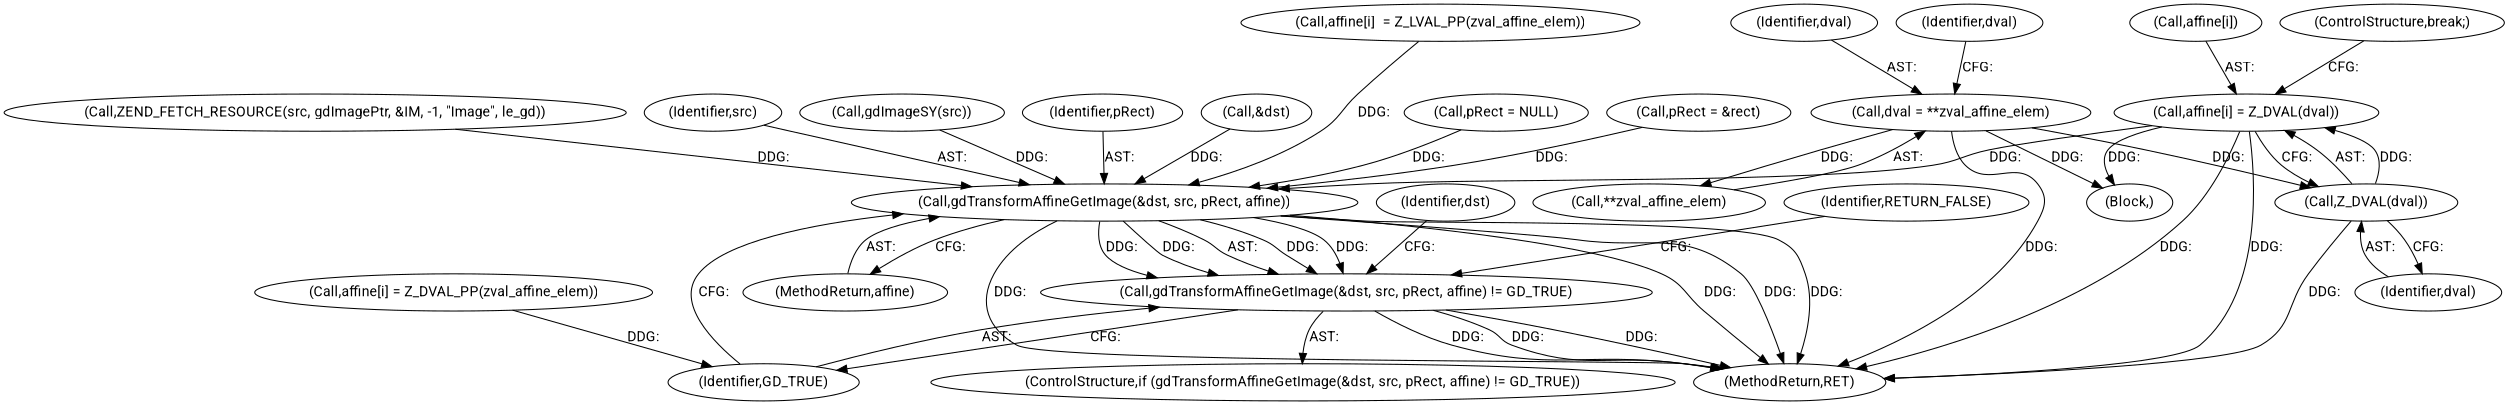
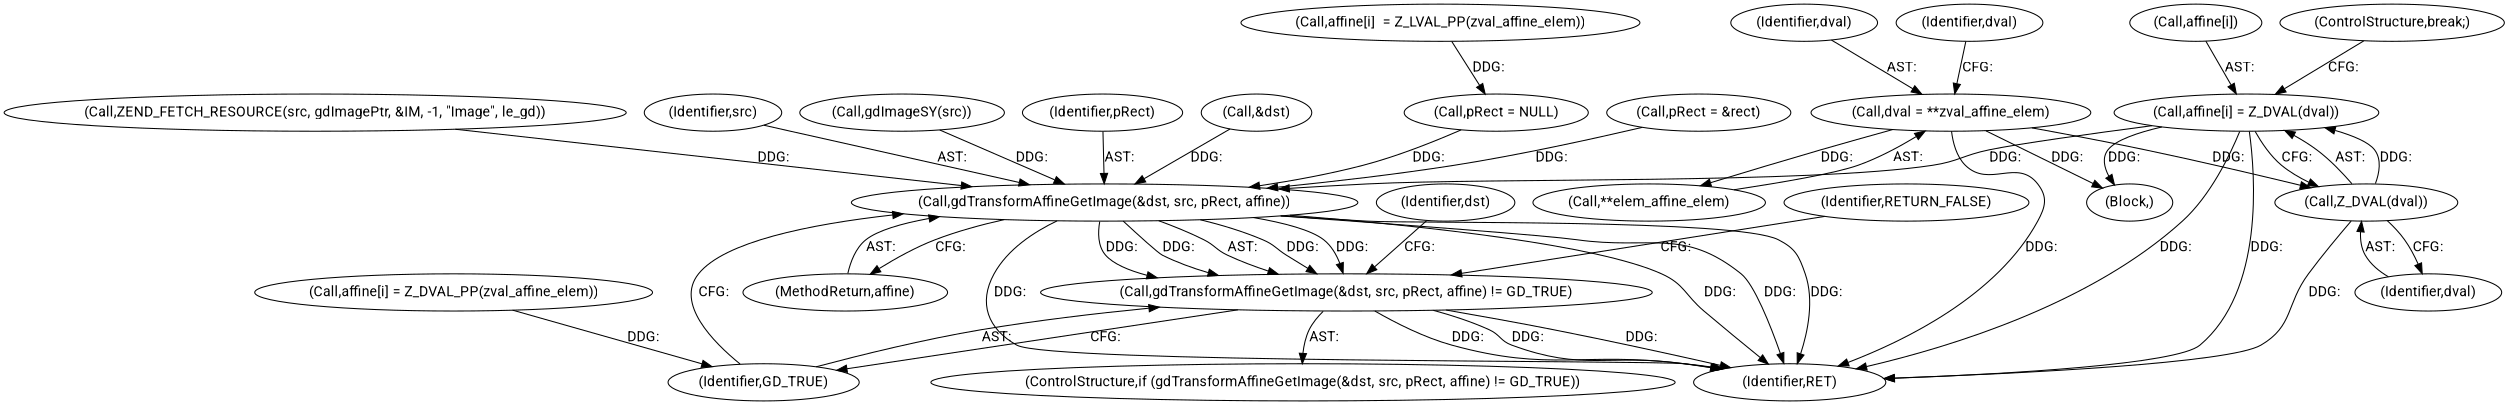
edge "(Call,affine[i]  = Z_LVAL_PP(zval_affine_elem))" -> "(Call,gdTransformAffineGetImage(&dst, src, pRect, affine))": now "(Call,affine[i]  = Z_LVAL_PP(zval_affine_elem))" -> "(Call,pRect = NULL)"
node "(Call,**zval_affine_elem)": label "(Call,**zval_affine_elem)" -> "(Call,**elem_affine_elem)"
node "(MethodReturn,RET)": label "(MethodReturn,RET)" -> "(Identifier,RET)"
